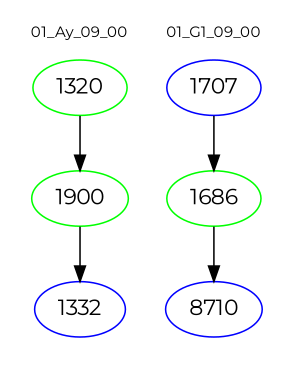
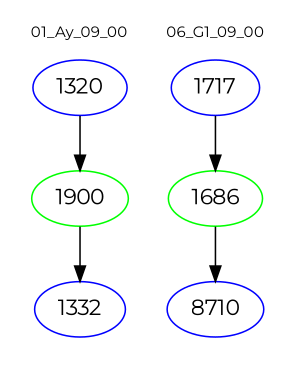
cluster "01_G1_09_00": label "01_G1_09_00" -> "06_G1_09_00"
node "1320": color green -> blue
node "1707": label "1707" -> "1717"
